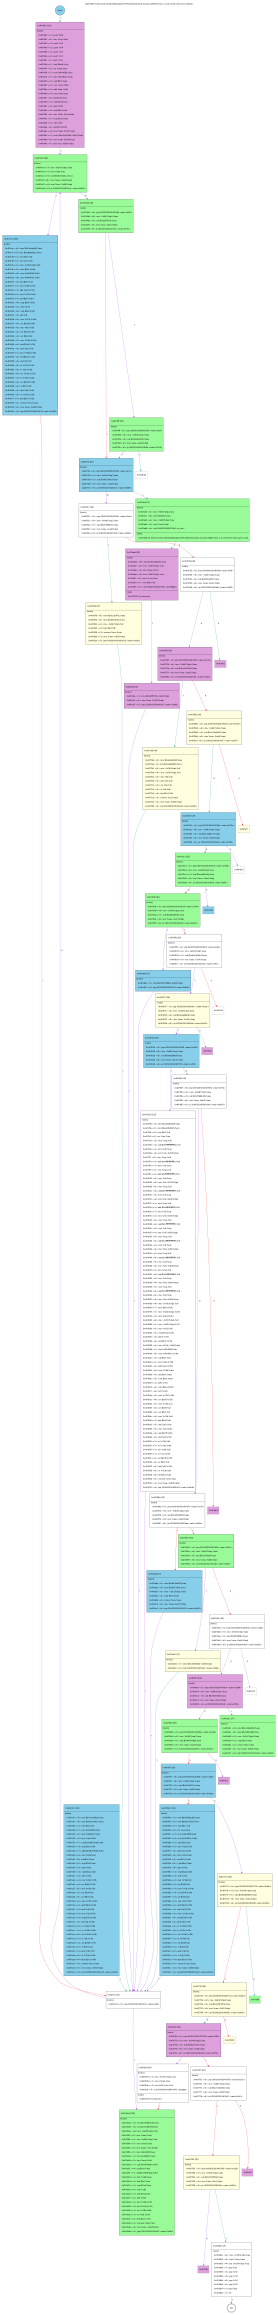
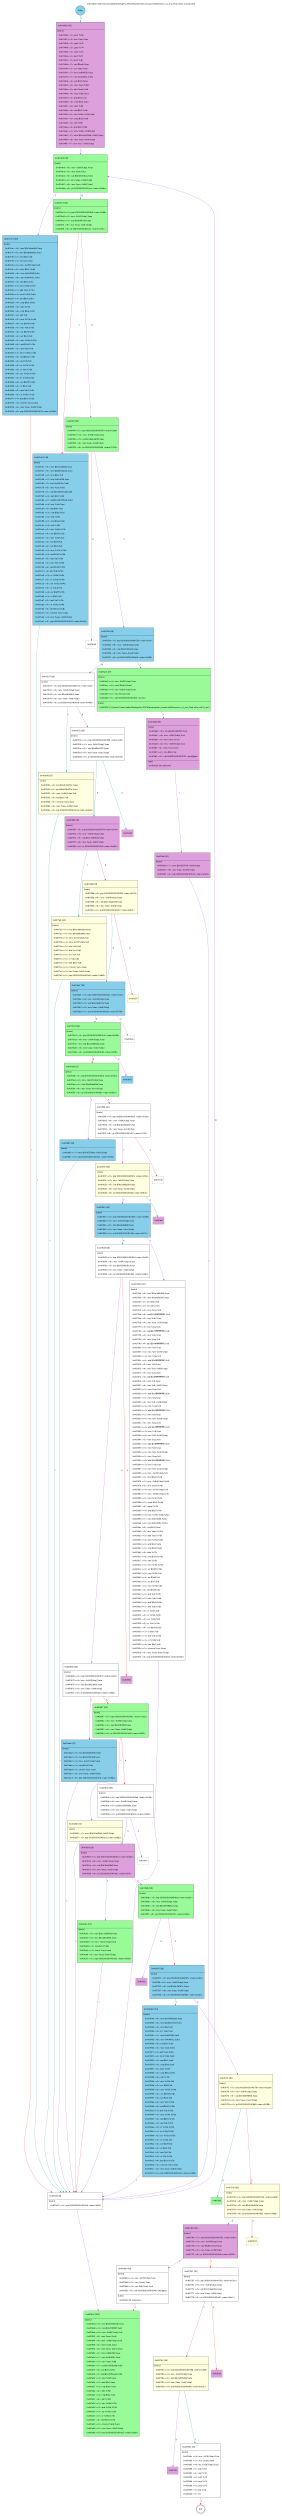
edge "0x4014e3 [28]" -> "0x40151b [28]": now "0x4014e3 [28]" -> "0x401c5c [144]"
edge "0x401a5c [27]" -> "0x401e32 [5]": added, label "1"
